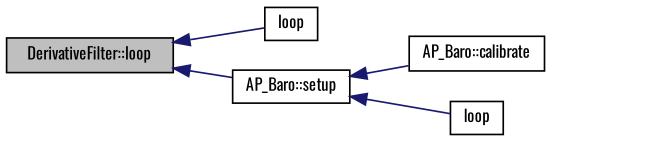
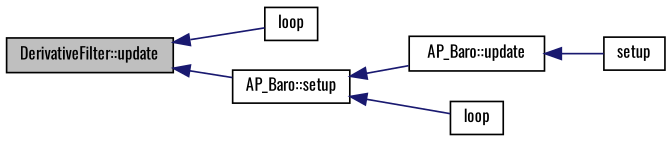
node "AP_Baro::calibrate": label "AP_Baro::calibrate" -> "AP_Baro::update"
node "setup": added
node "DerivativeFilter::loop": label "DerivativeFilter::loop" -> "DerivativeFilter::update"
